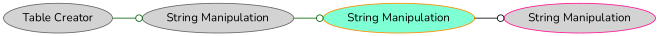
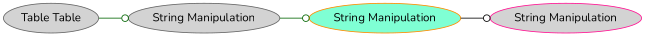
node "Table Creator": label "Table Creator" -> "Table Table"
